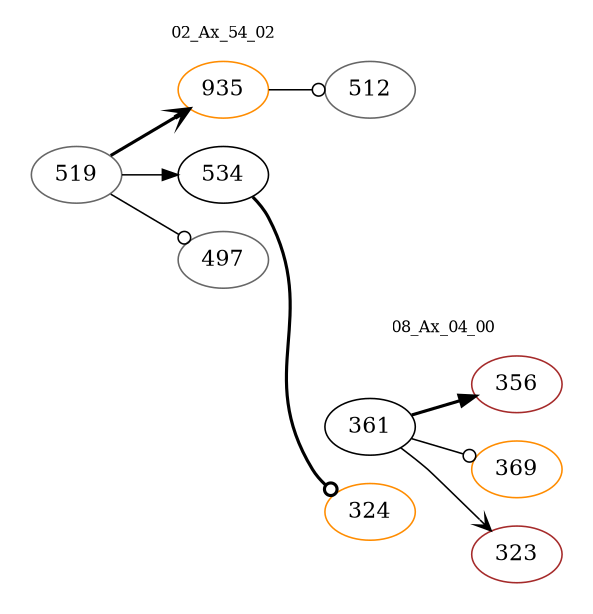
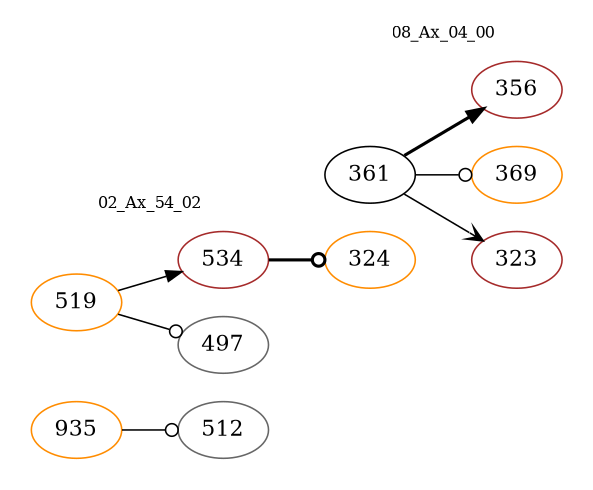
edge "519" -> "935": removed
node "519": color gray40 -> darkorange
node "534": color black -> brown
